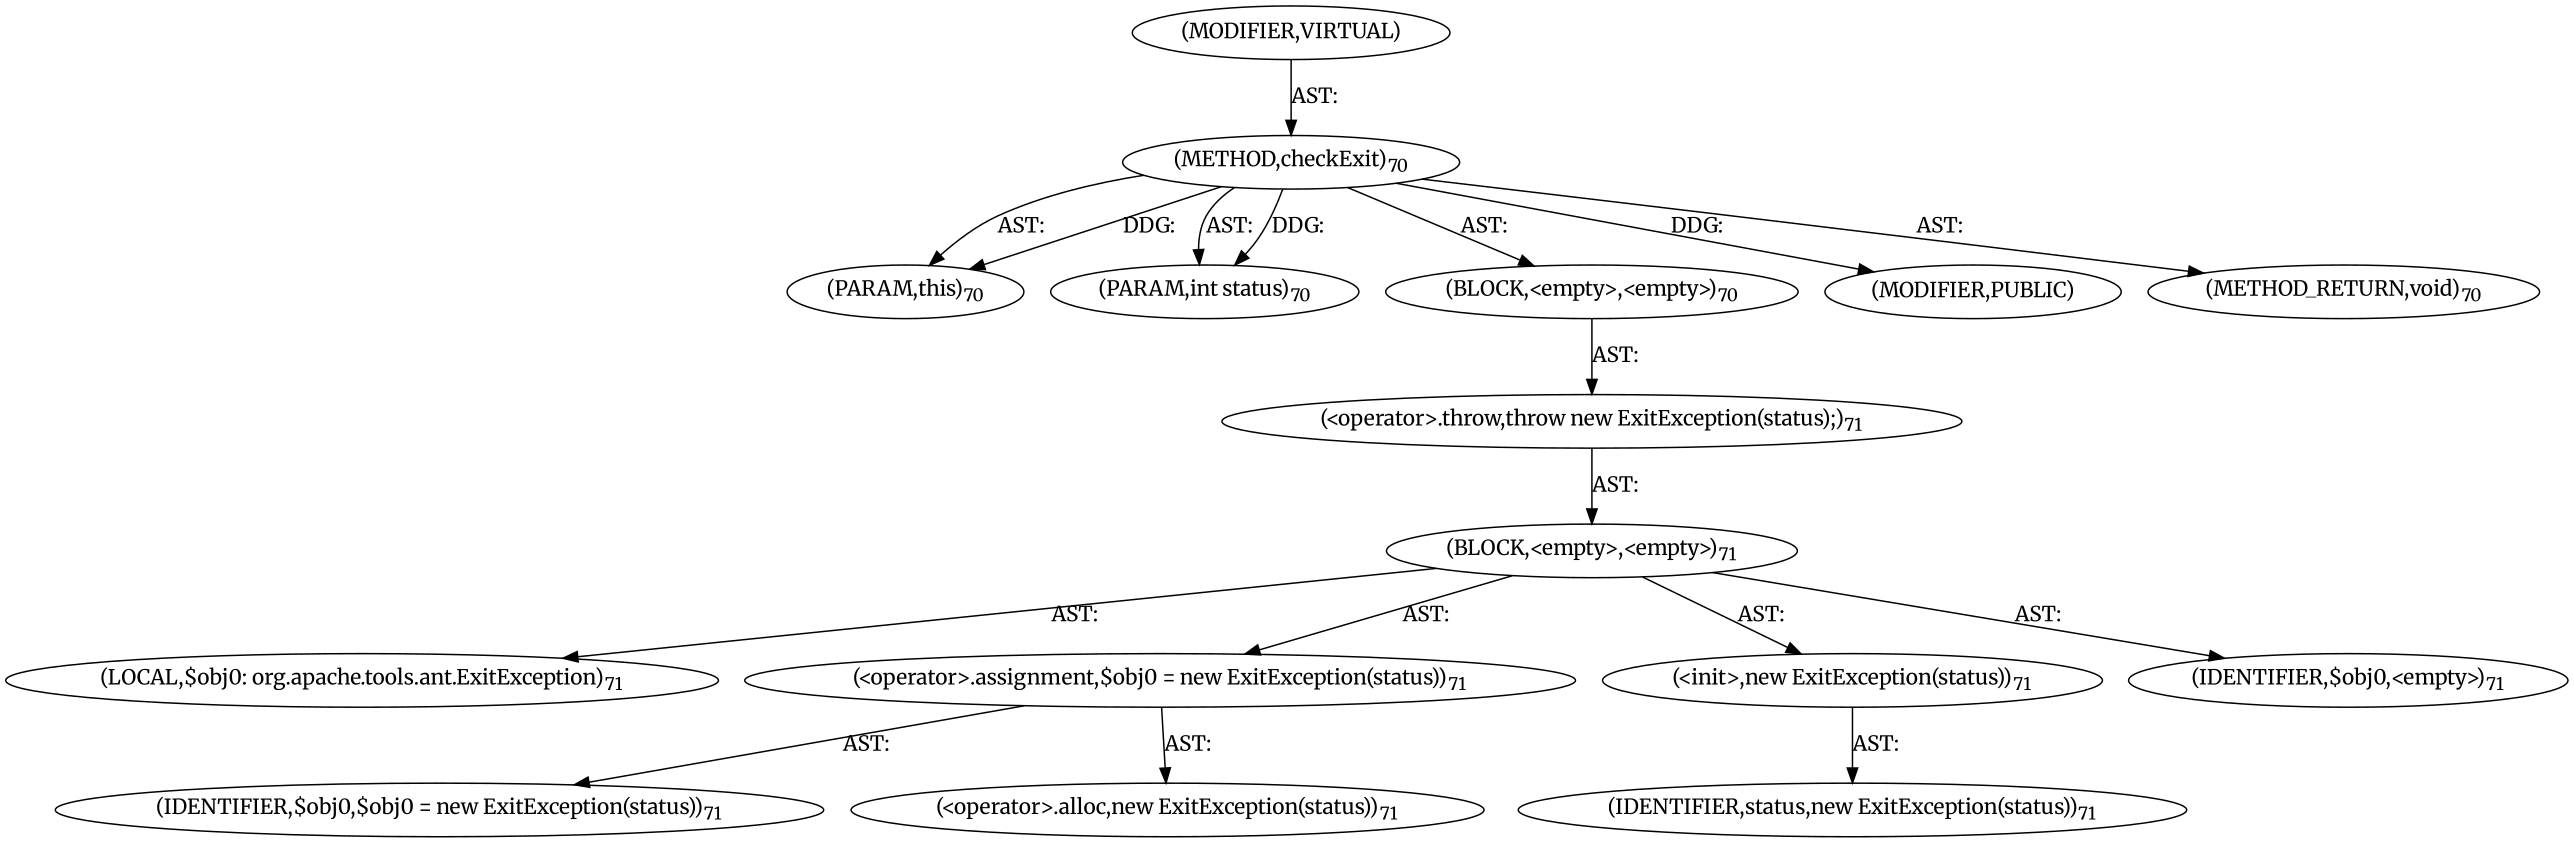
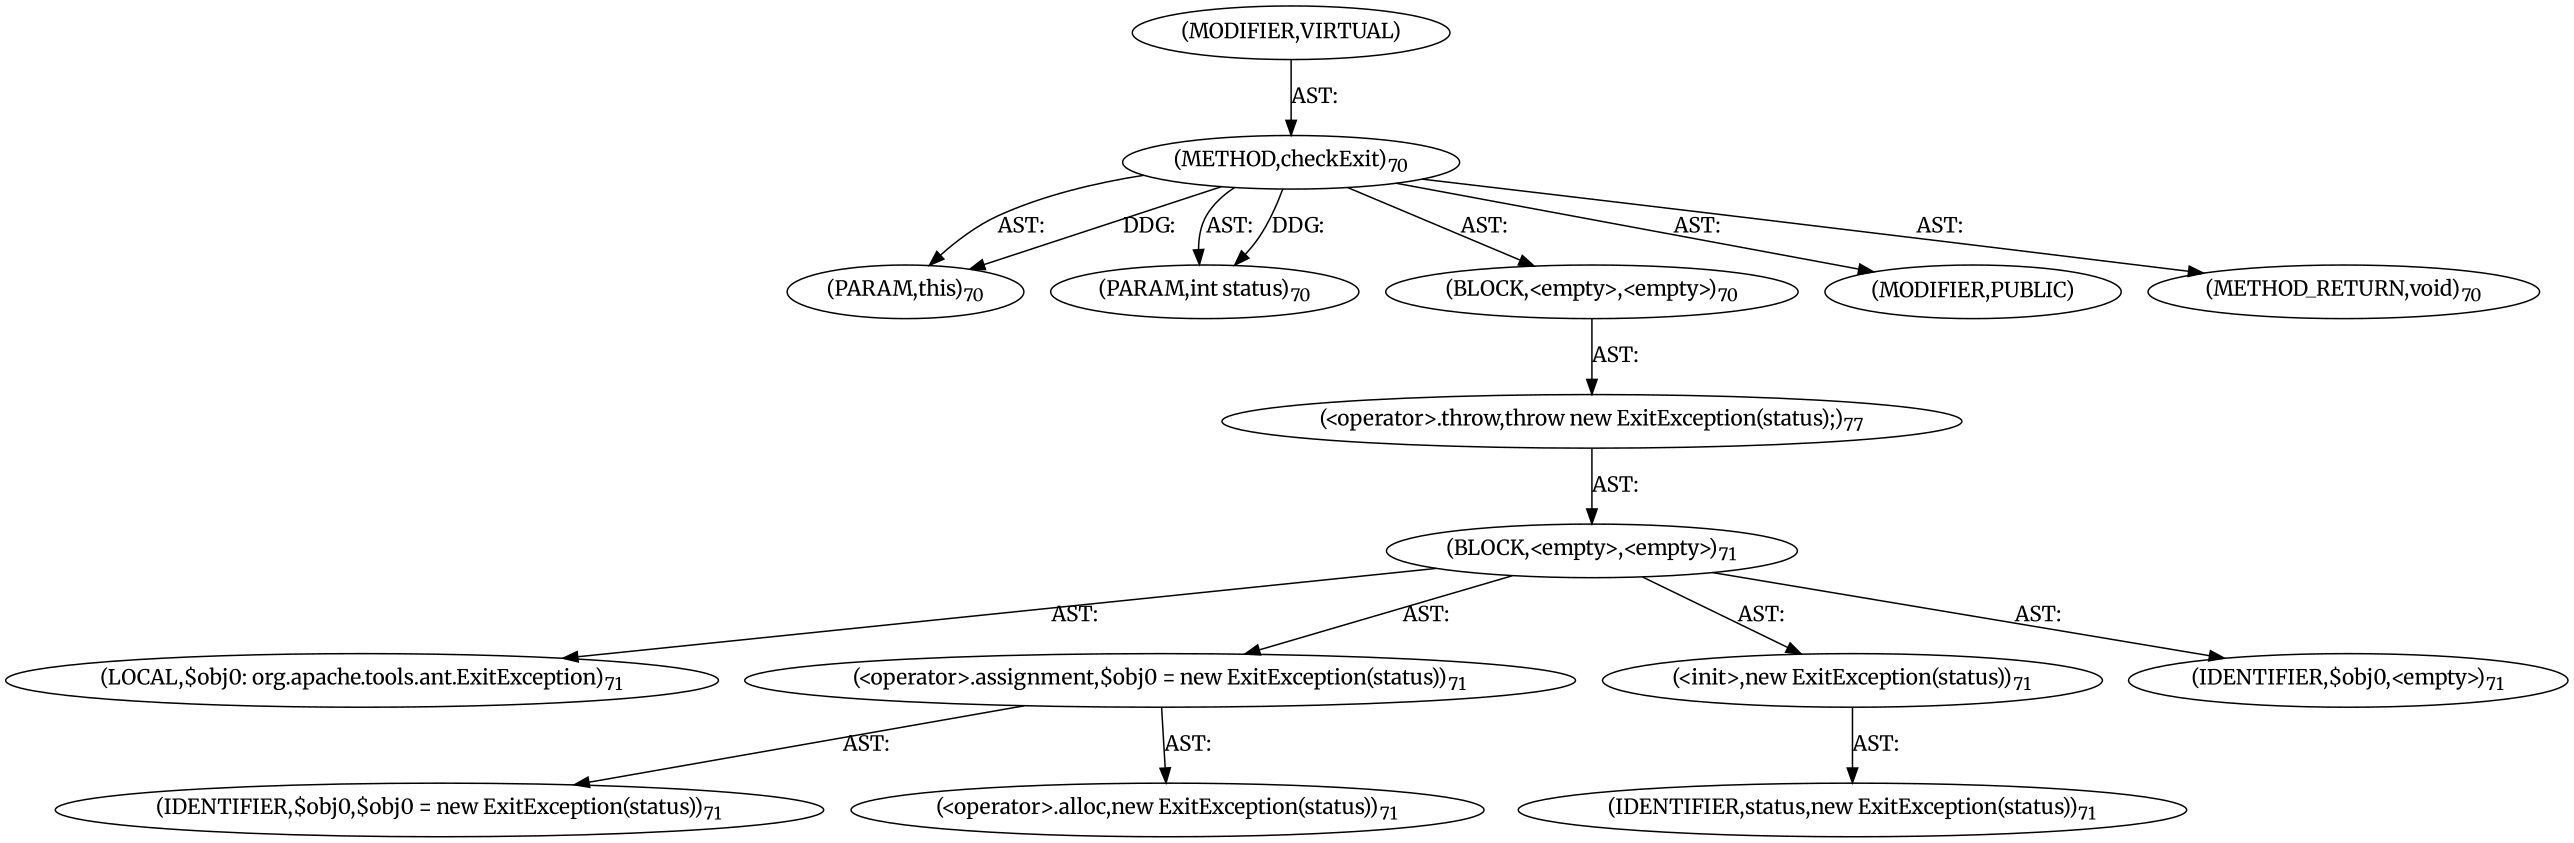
edge "(METHOD,checkExit)" -> "(MODIFIER,PUBLIC)": label "DDG: " -> "AST: "
node "(<operator>.throw,throw new ExitException(status);)": text "71" -> "77"
